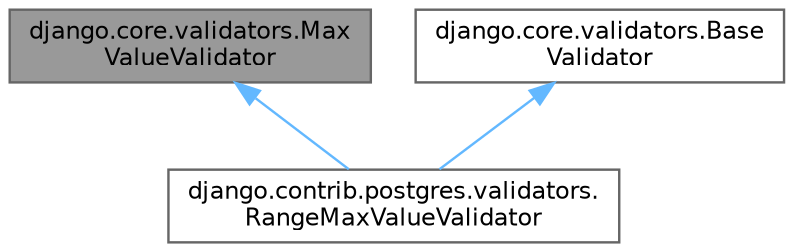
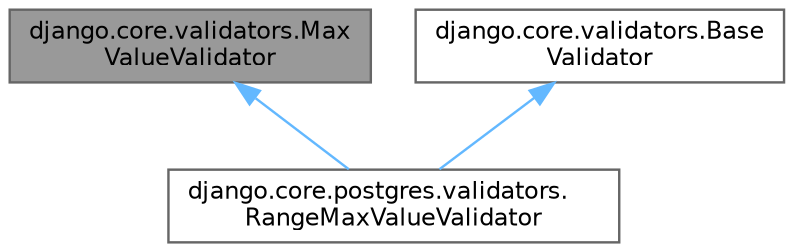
node "django.contrib.postgres.validators. RangeMaxValueValidator": label "django.contrib.postgres.validators. RangeMaxValueValidator" -> "django.core.postgres.validators. RangeMaxValueValidator"
